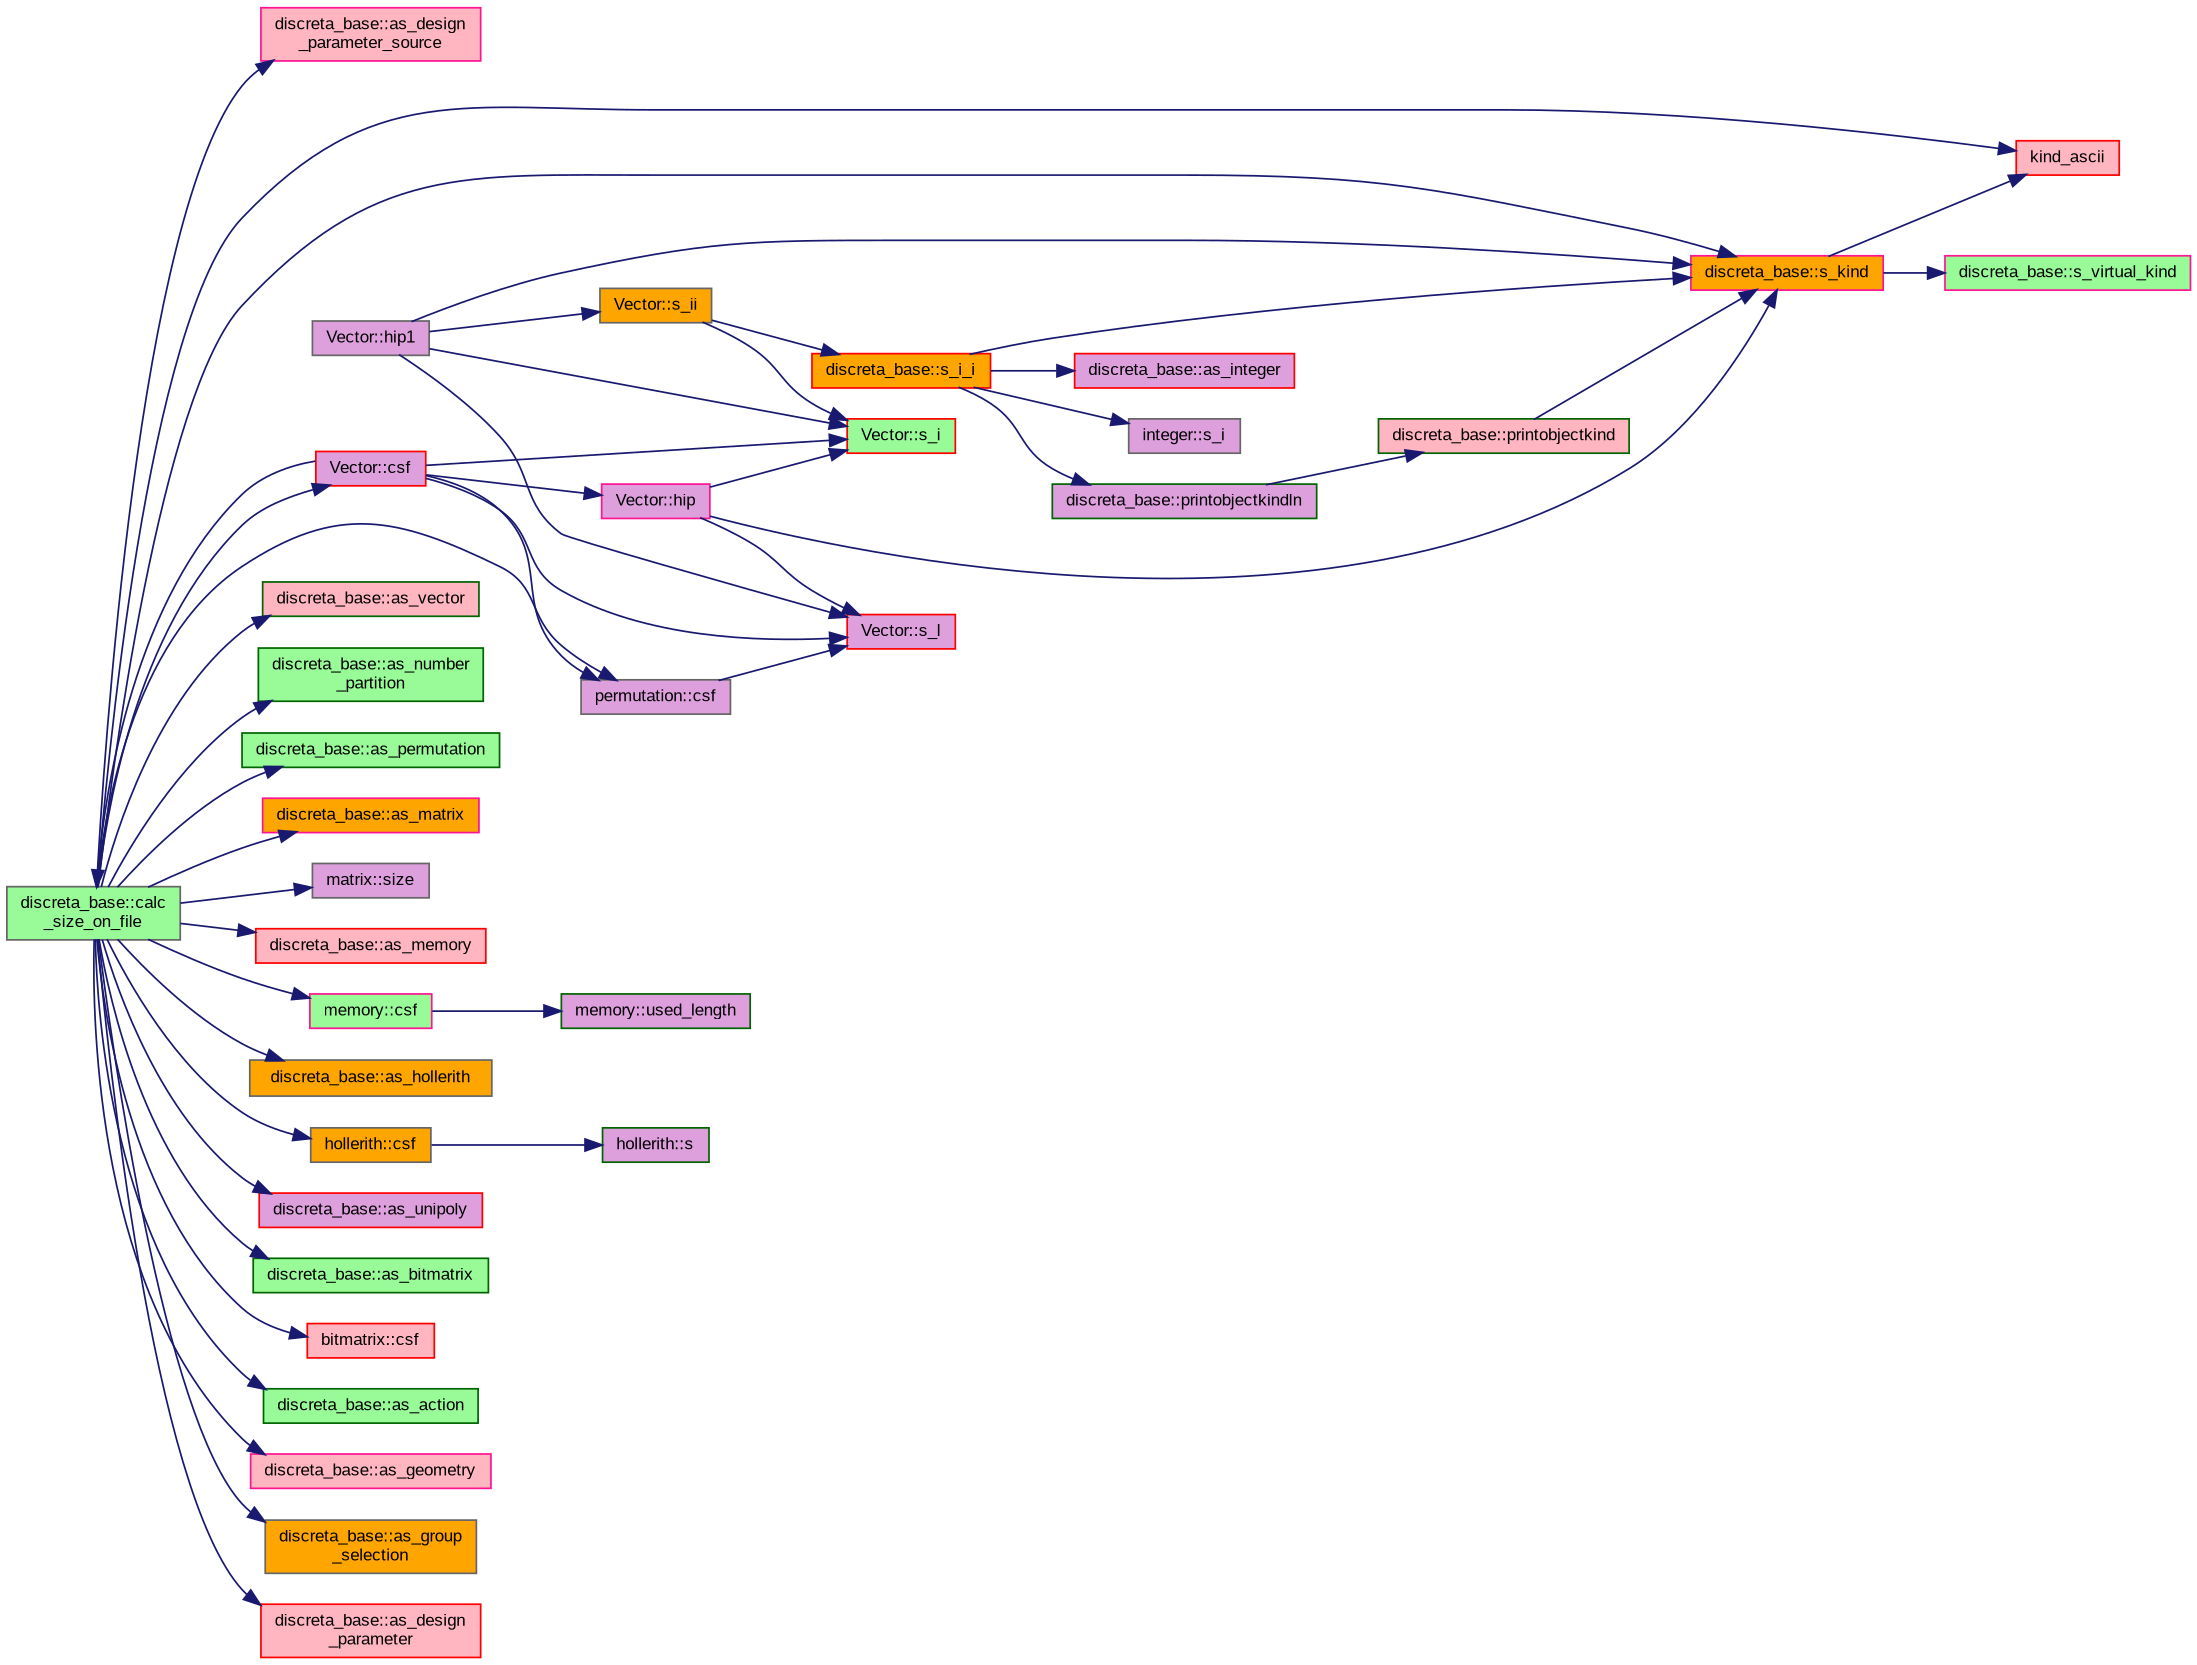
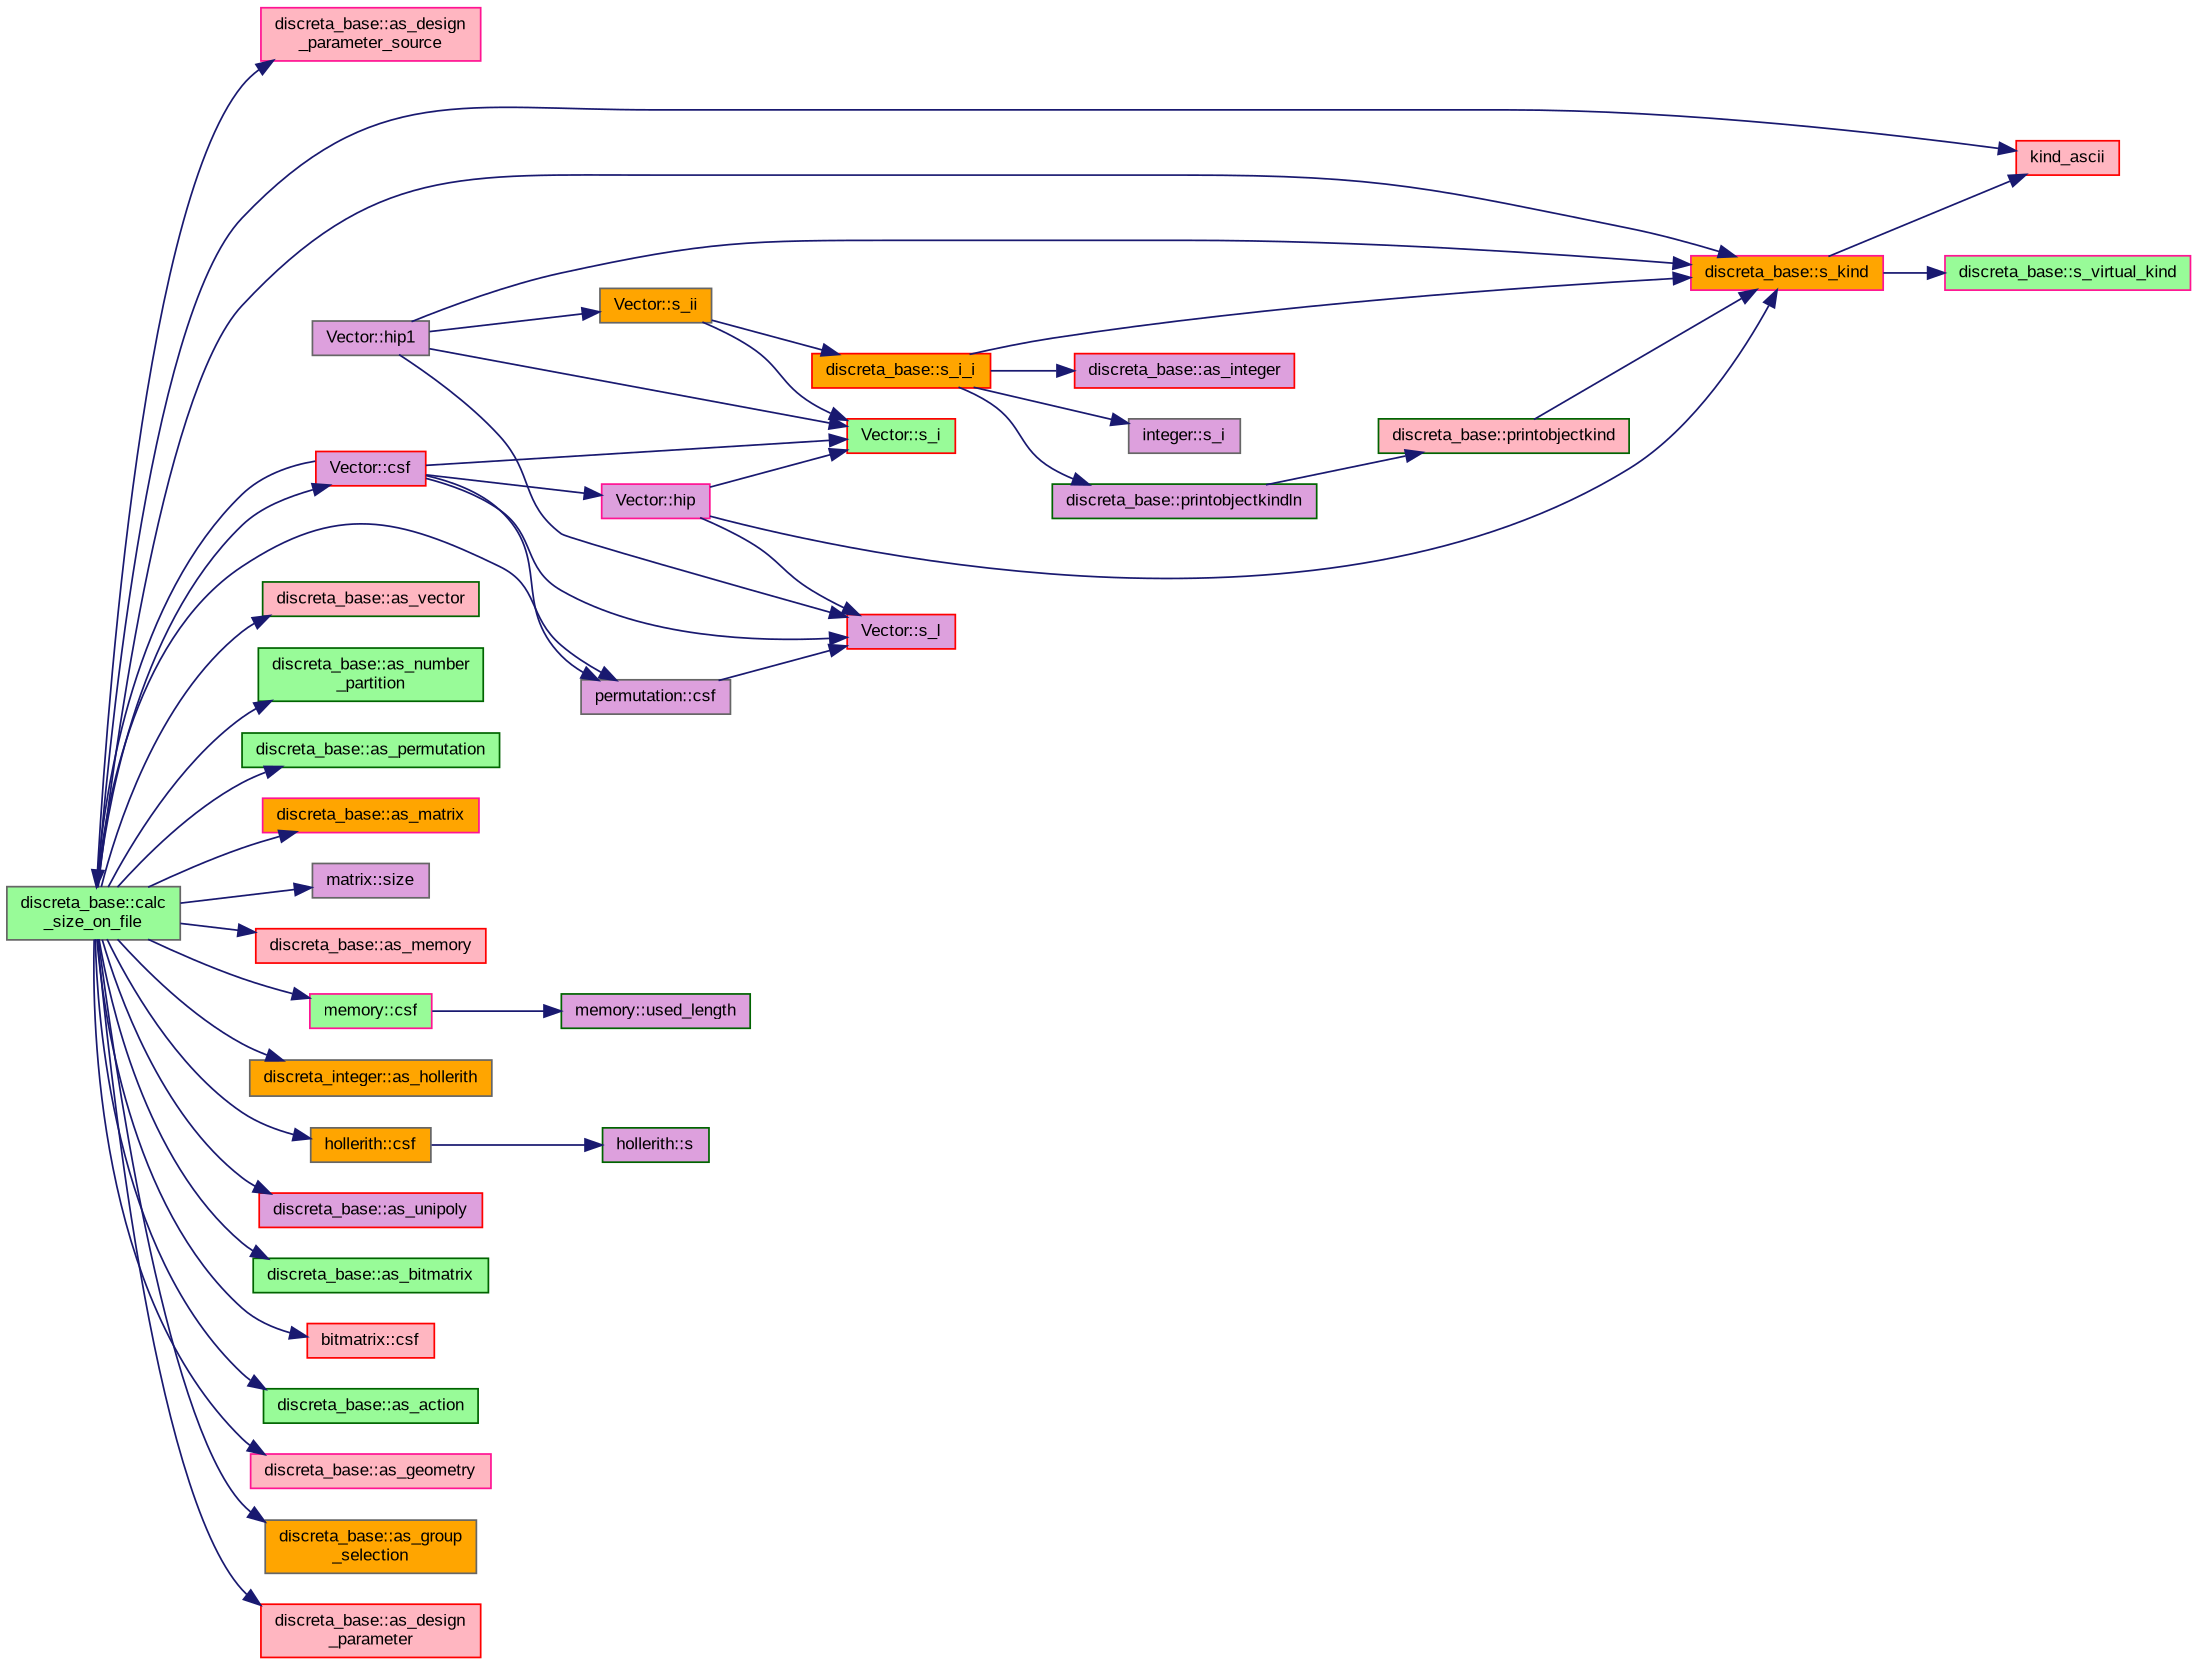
node "discreta_base::as_hollerith": label "discreta_base::as_hollerith" -> "discreta_integer::as_hollerith"
